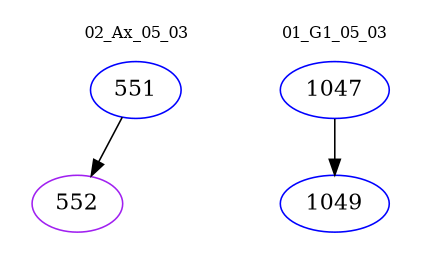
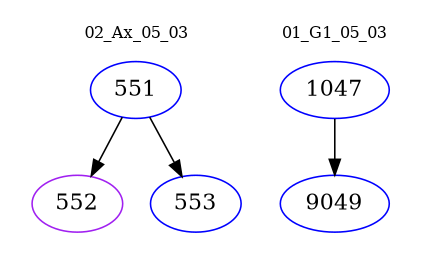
node "553": added
node "1049": label "1049" -> "9049"
